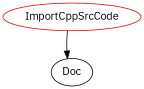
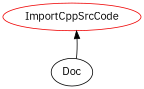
edge "ImportCppSrcCode" -> "Doc": reversed
